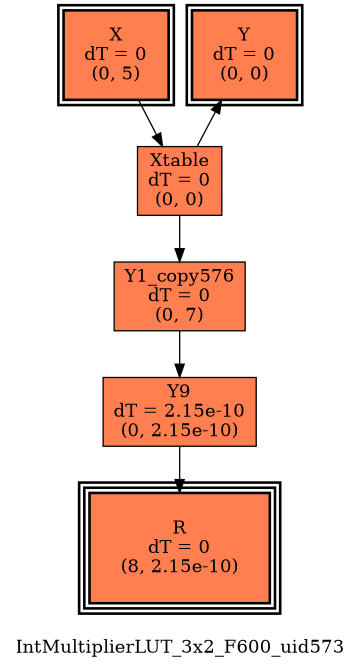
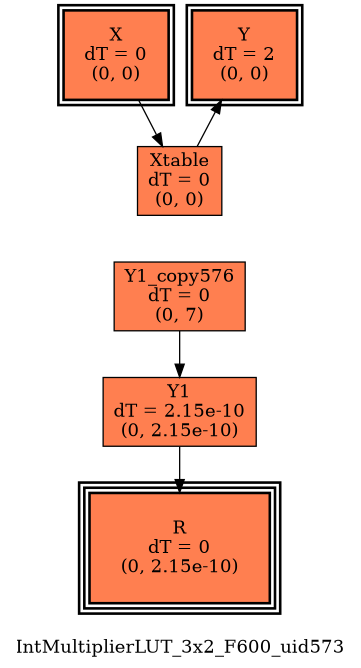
node "X dT = 0 (0, 5)": label "X dT = 0 (0, 5)" -> "X dT = 0 (0, 0)"
node "Y dT = 0 (0, 0)": label "Y dT = 0 (0, 0)" -> "Y dT = 2 (0, 0)"
edge "Xtable dT = 0 (0, 0)" -> "Y1_copy576 dT = 0 (0, 7)": removed
node "Y9 dT = 2.15e-10 (0, 2.15e-10)": label "Y9 dT = 2.15e-10 (0, 2.15e-10)" -> "Y1 dT = 2.15e-10 (0, 2.15e-10)"
node "R dT = 0 (8, 2.15e-10)": label "R dT = 0 (8, 2.15e-10)" -> "R dT = 0 (0, 2.15e-10)"
